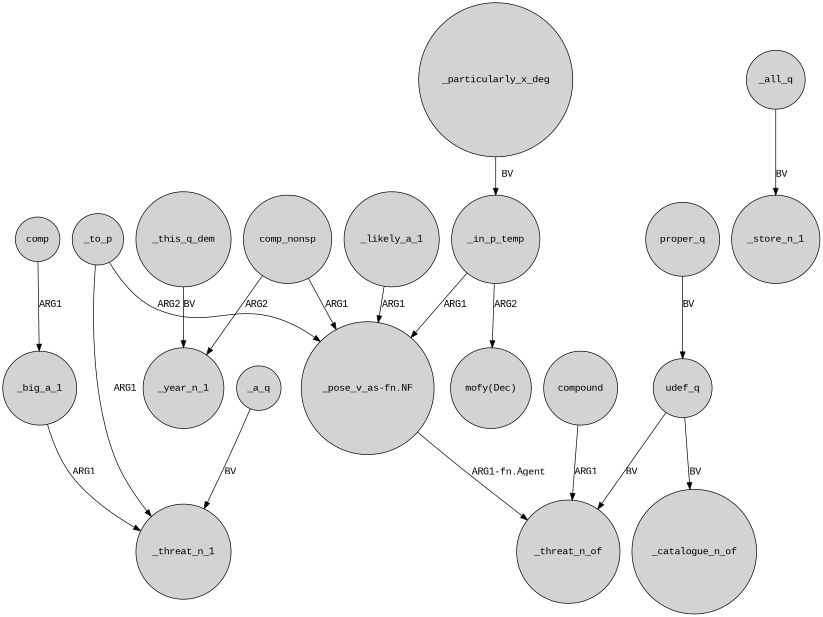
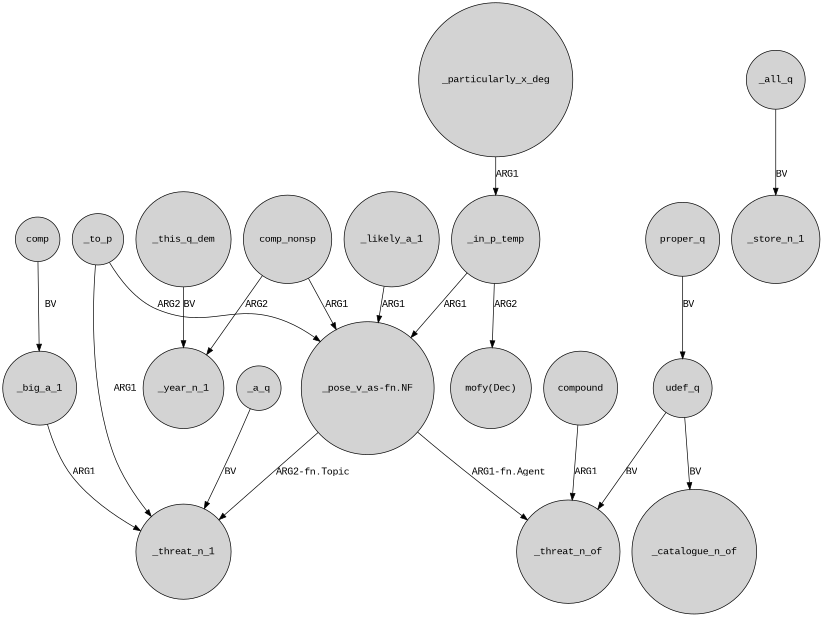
edge "_particularly_x_deg" -> "_in_p_temp": label "BV" -> "ARG1"
edge "comp" -> "_big_a_1": label "ARG1" -> "BV"
edge "_pose_v_as-fn.NF" -> "_threat_n_1": added, label "ARG2-fn.Topic"
